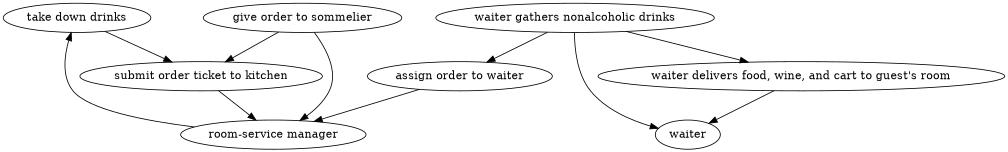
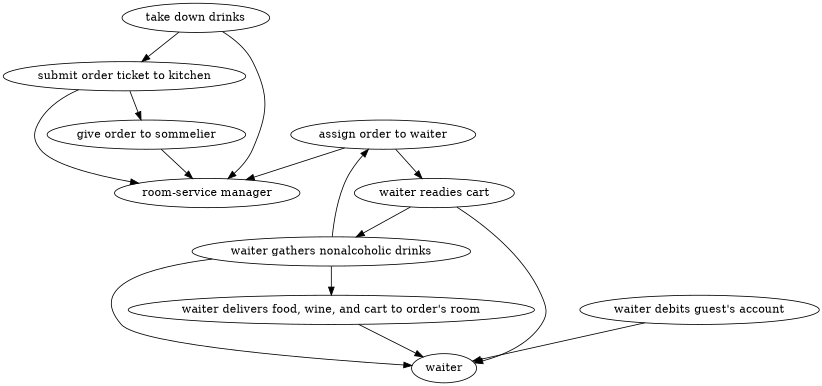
edge "give order to sommelier" -> "submit order ticket to kitchen": reversed
node "waiter delivers food, wine, and cart to guest's room": label "waiter delivers food, wine, and cart to guest's room" -> "waiter delivers food, wine, and cart to order's room"
edge "room-service manager" -> "take down drinks": reversed
node "waiter readies cart": added
node "waiter debits guest's account": added
